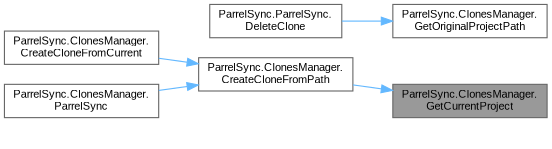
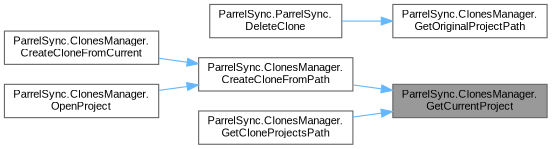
node "ParrelSync.ClonesManager. ParrelSync": label "ParrelSync.ClonesManager. ParrelSync" -> "ParrelSync.ClonesManager. OpenProject"
node "ParrelSync.ClonesManager. GetCloneProjectsPath": added
